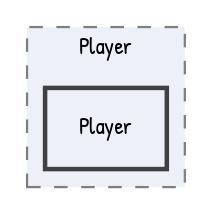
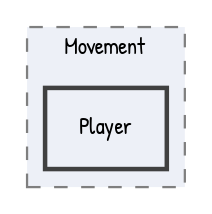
cluster "Player": label "Player" -> "Movement"
